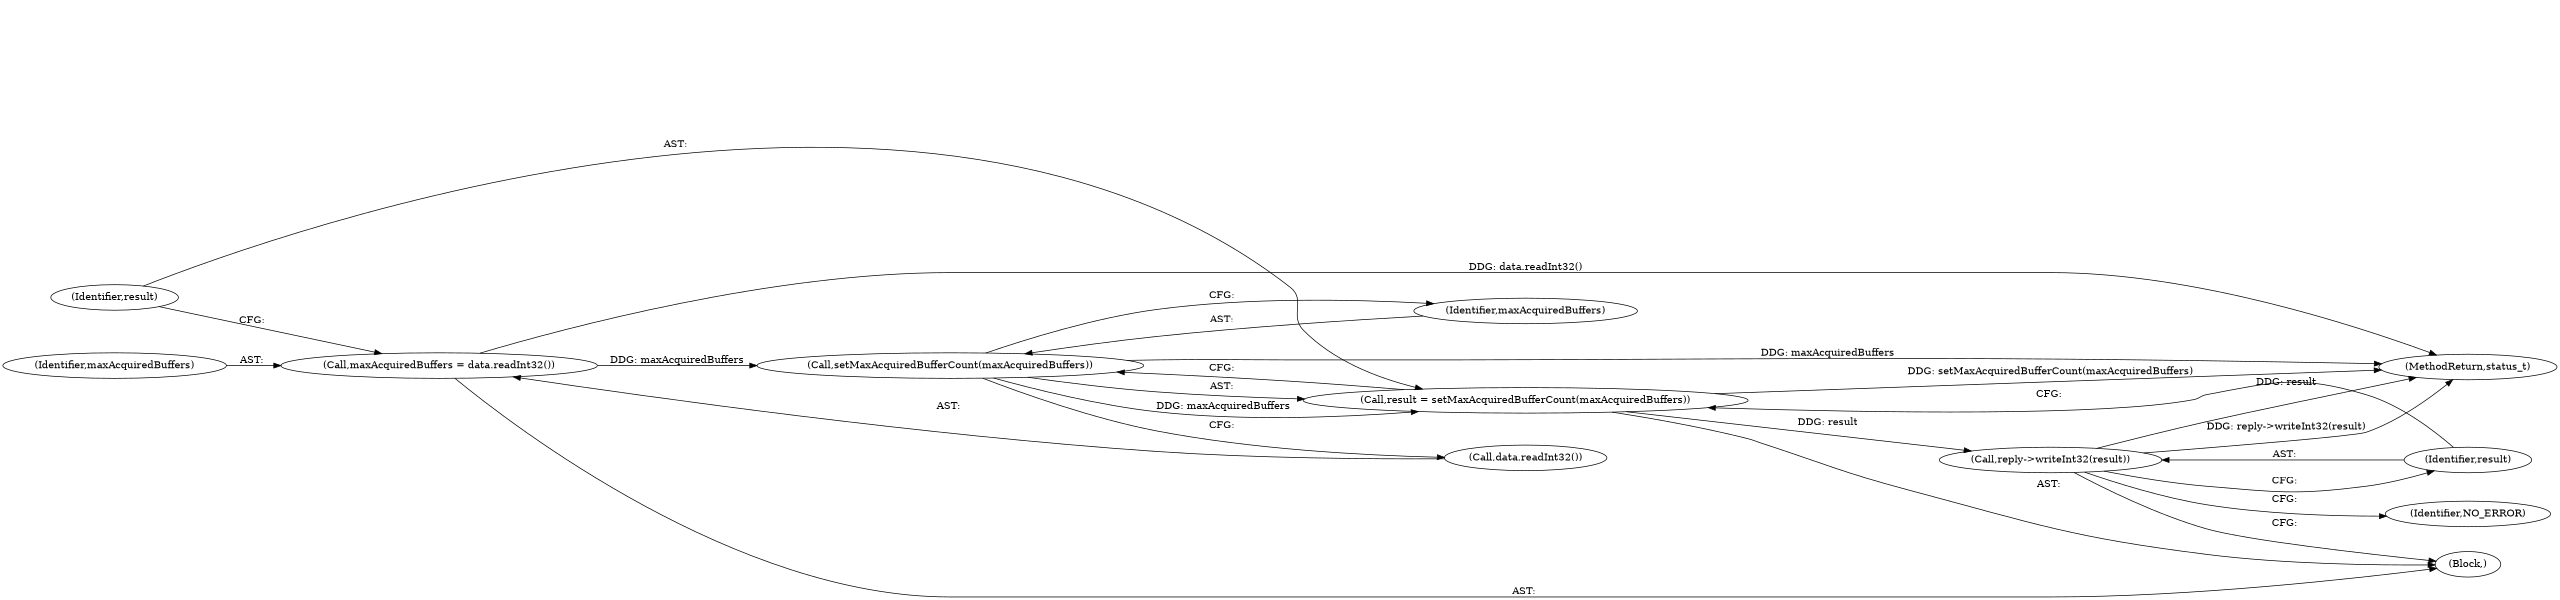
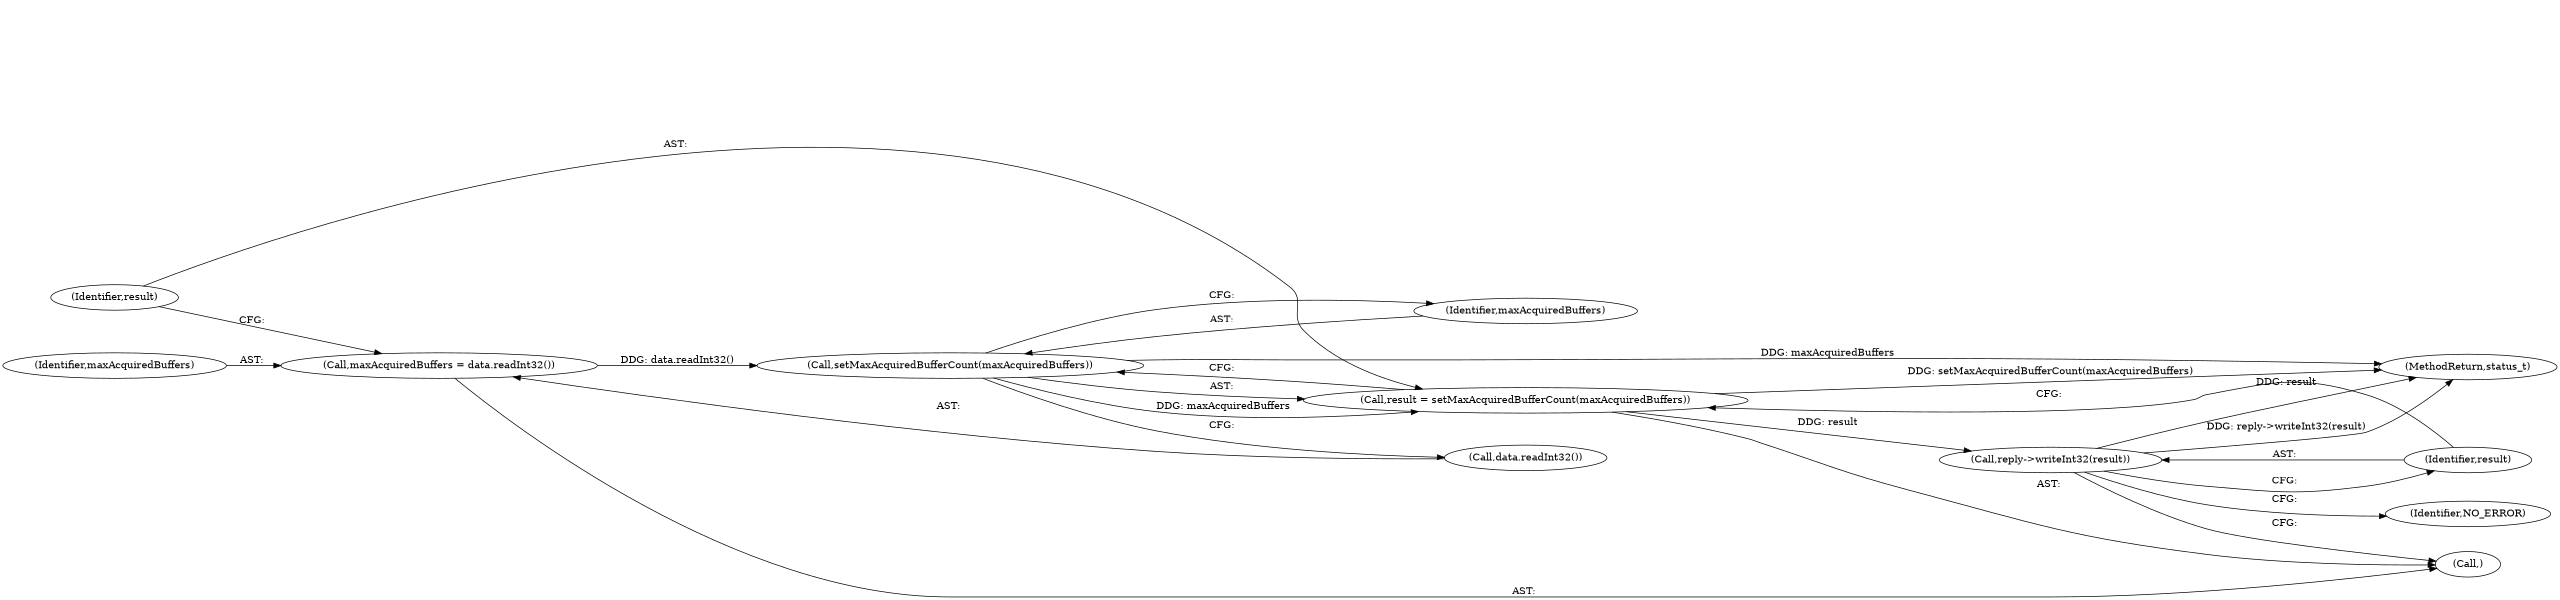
edge "(Call,maxAcquiredBuffers = data.readInt32())" -> "(MethodReturn,status_t)": removed, label "DDG: data.readInt32()"
edge "(Call,maxAcquiredBuffers = data.readInt32())" -> "(Call,setMaxAcquiredBufferCount(maxAcquiredBuffers))": label "DDG: maxAcquiredBuffers" -> "DDG: data.readInt32()"
node "(Block,)": label "(Block,)" -> "(Call,)"
